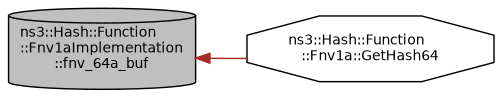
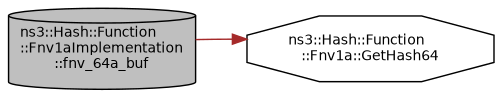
edge "ns3::Hash::Function ::Fnv1a::GetHash64" -> "ns3::Hash::Function ::Fnv1aImplementation ::fnv_64a_buf": reversed
